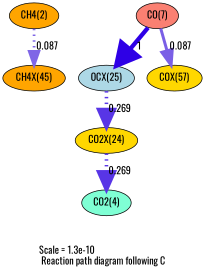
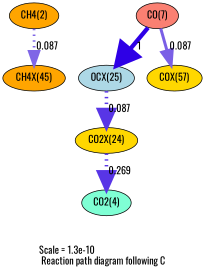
edge "OCX(25)" -> "CO2X(24)": label " 0.269" -> " 0.087"
